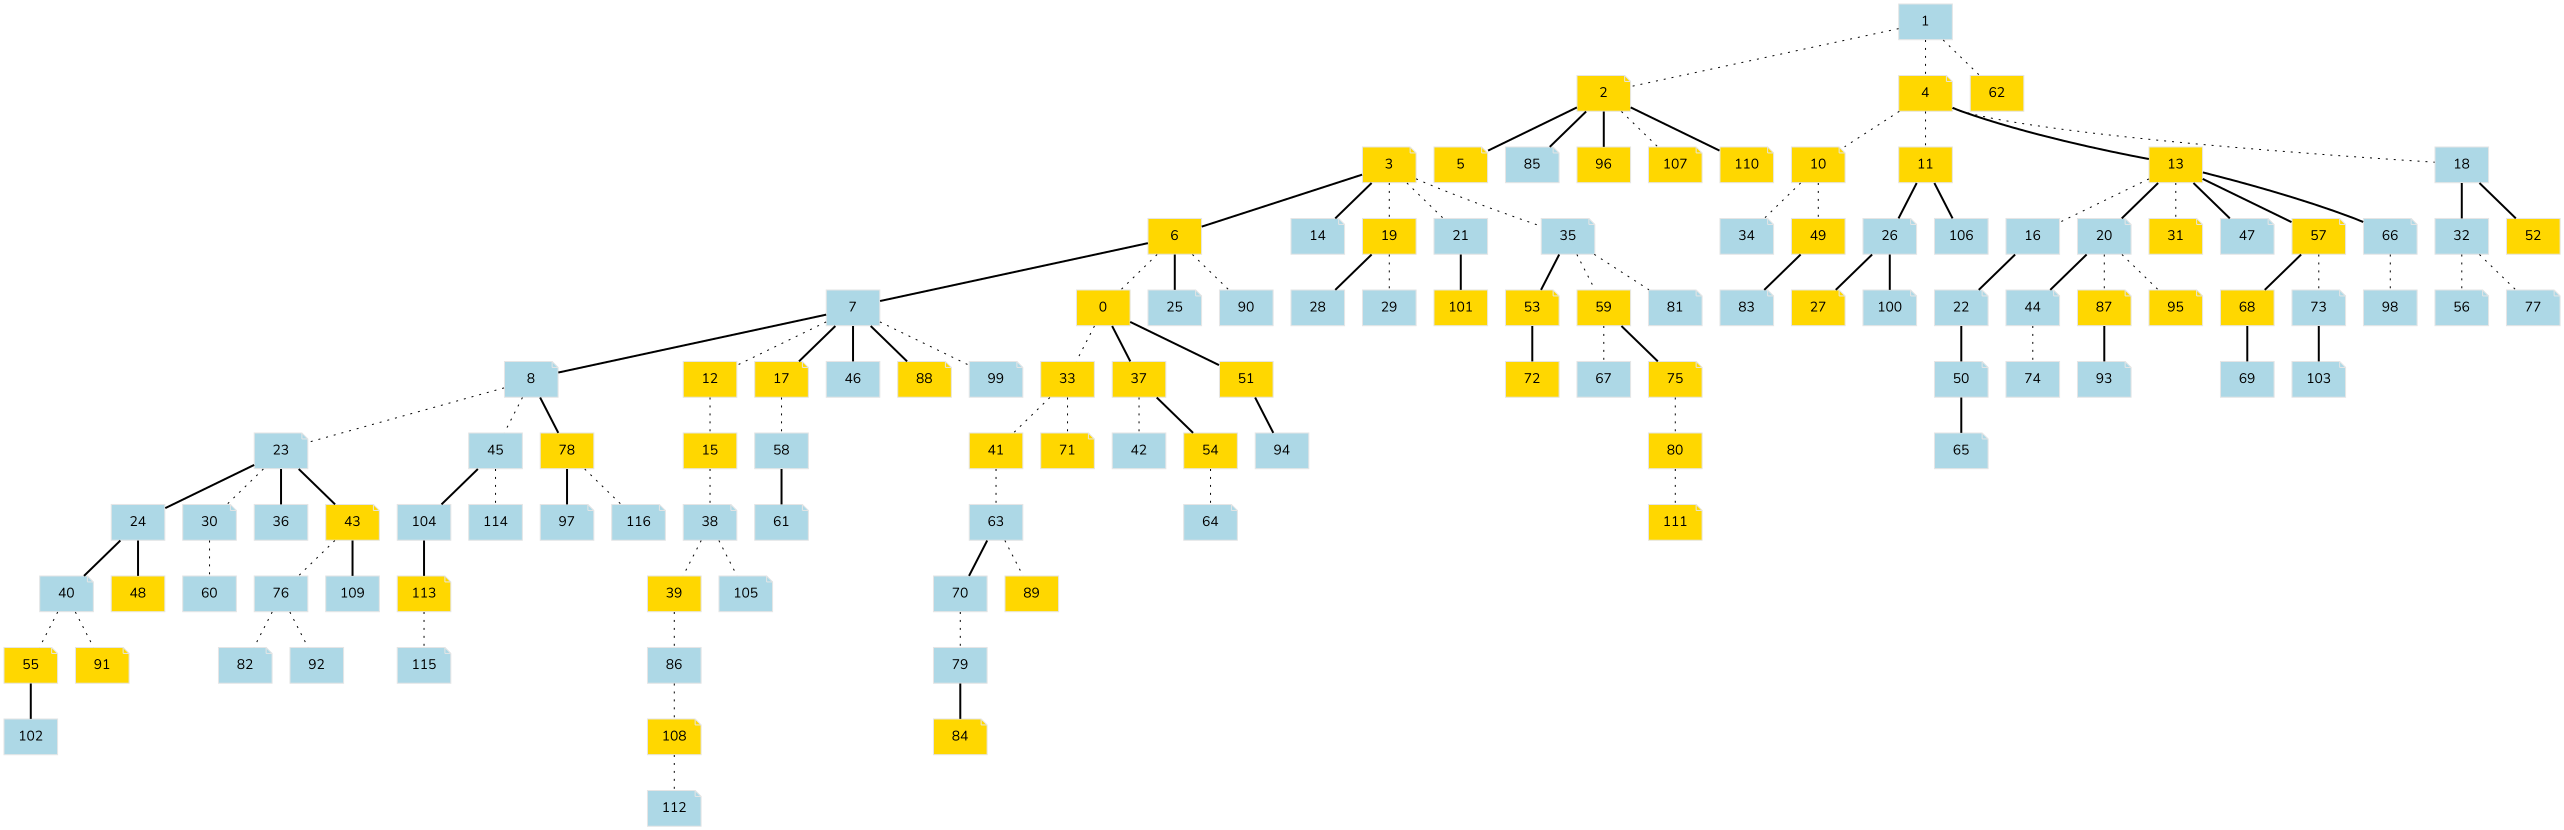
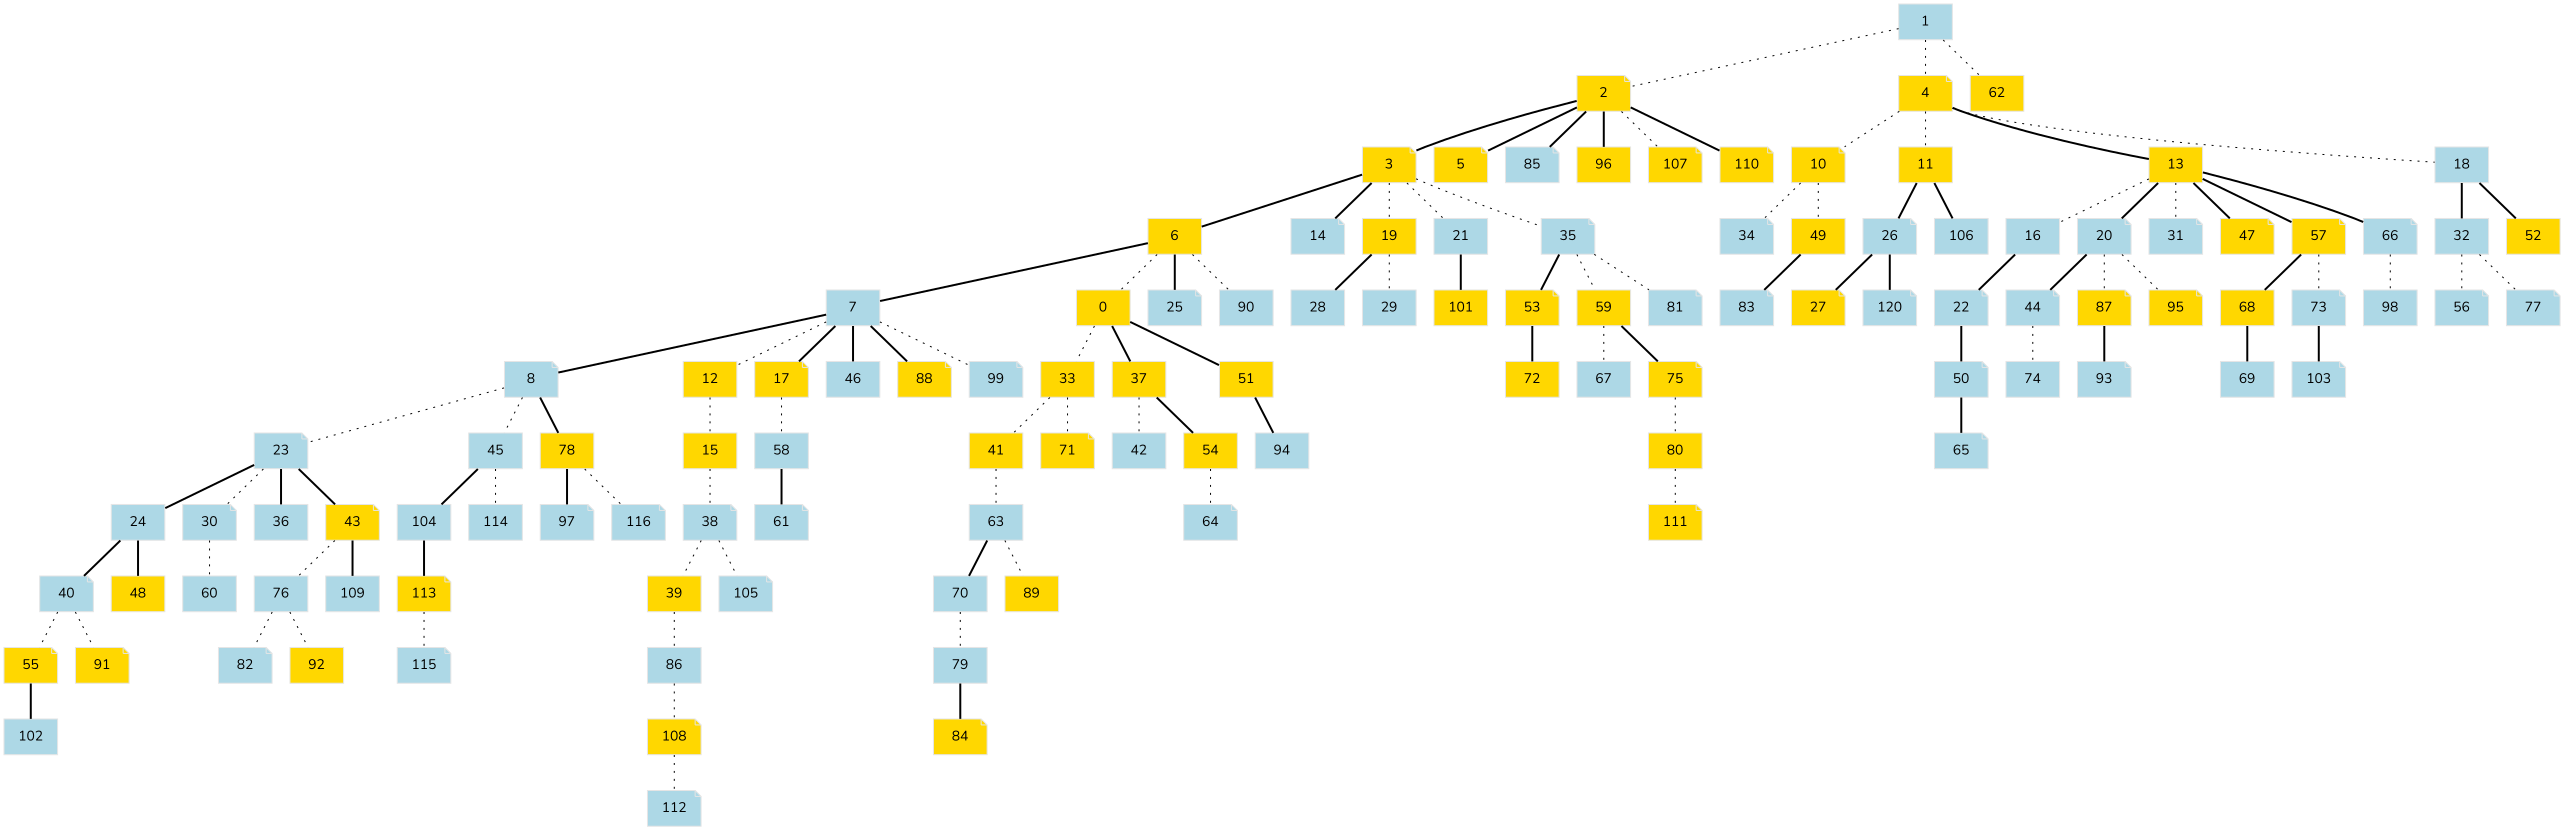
edge "2" -- "3": added
node "31": fillcolor gold -> lightblue
node "47": fillcolor lightblue -> gold
node "100": label "100" -> "120"
node "92": fillcolor lightblue -> gold
